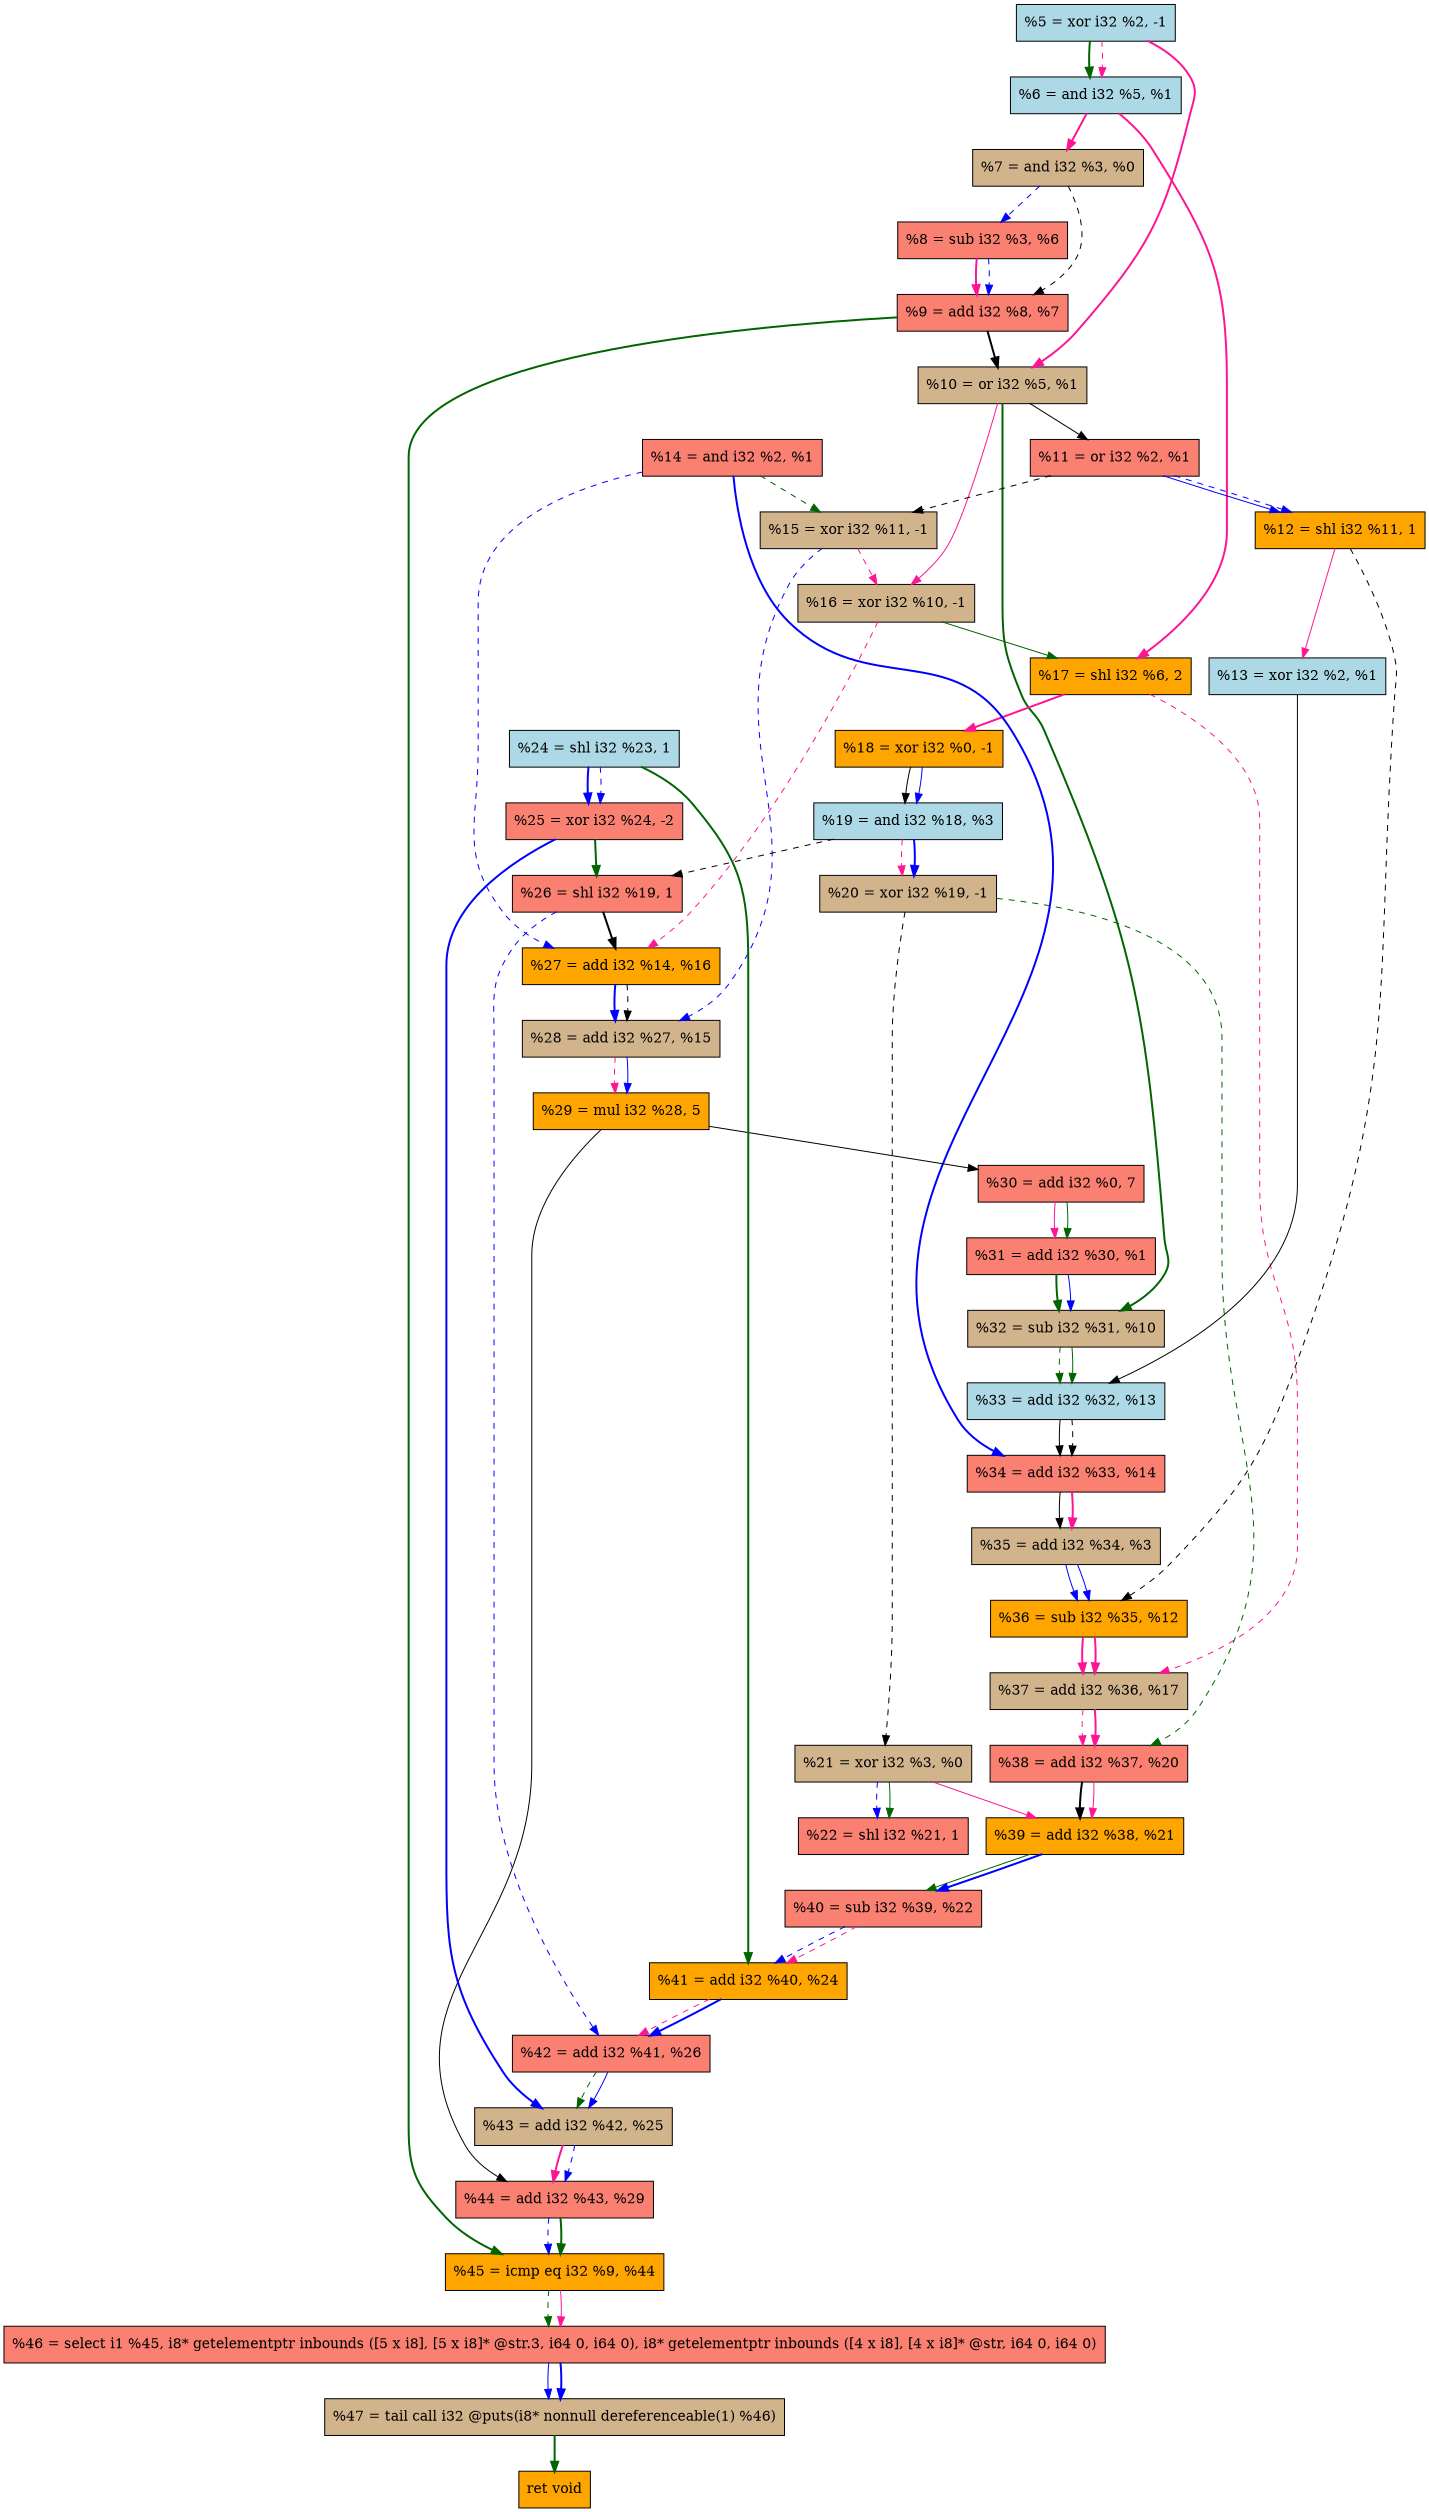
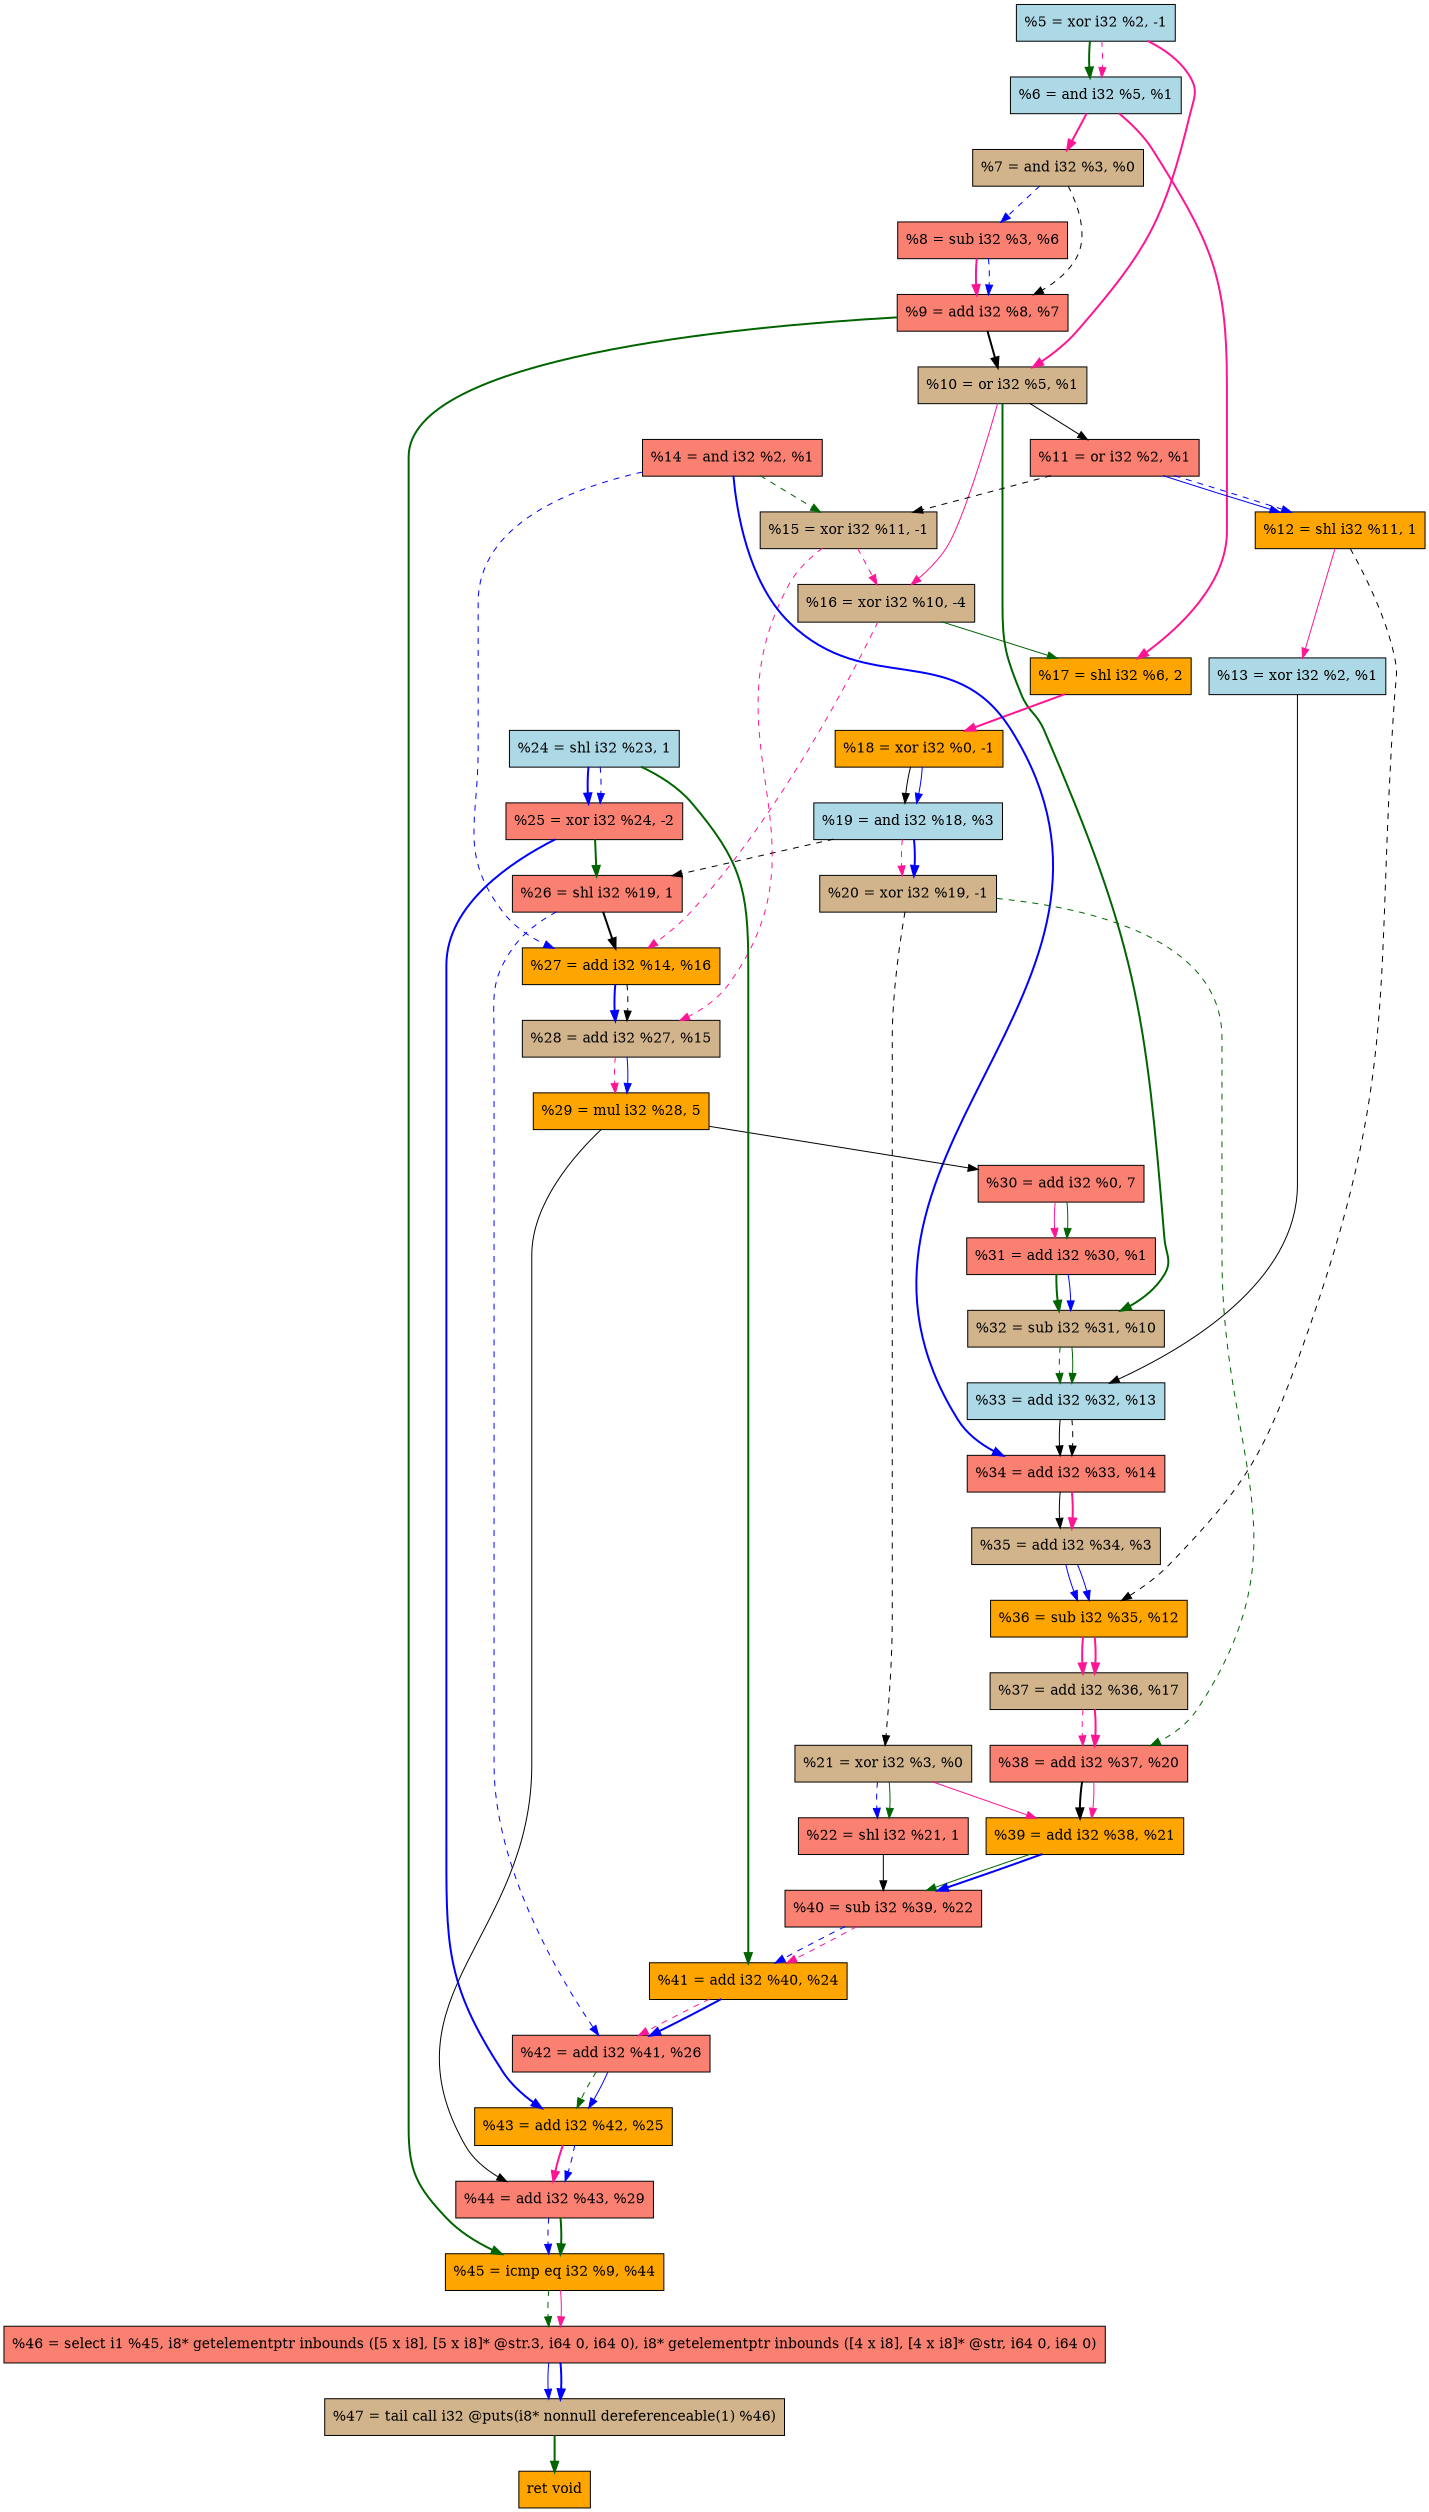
node "%16 = xor i32 %10, -1": label "%16 = xor i32 %10, -1" -> "%16 = xor i32 %10, -4"
edge "%15 = xor i32 %11, -1" -> "%28 = add i32 %27, %15": color blue -> deeppink
edge "%17 = shl i32 %6, 2" -> "%37 = add i32 %36, %17": removed
edge "%22 = shl i32 %21, 1" -> "%40 = sub i32 %39, %22": added
node "%43 = add i32 %42, %25": fillcolor tan -> orange
